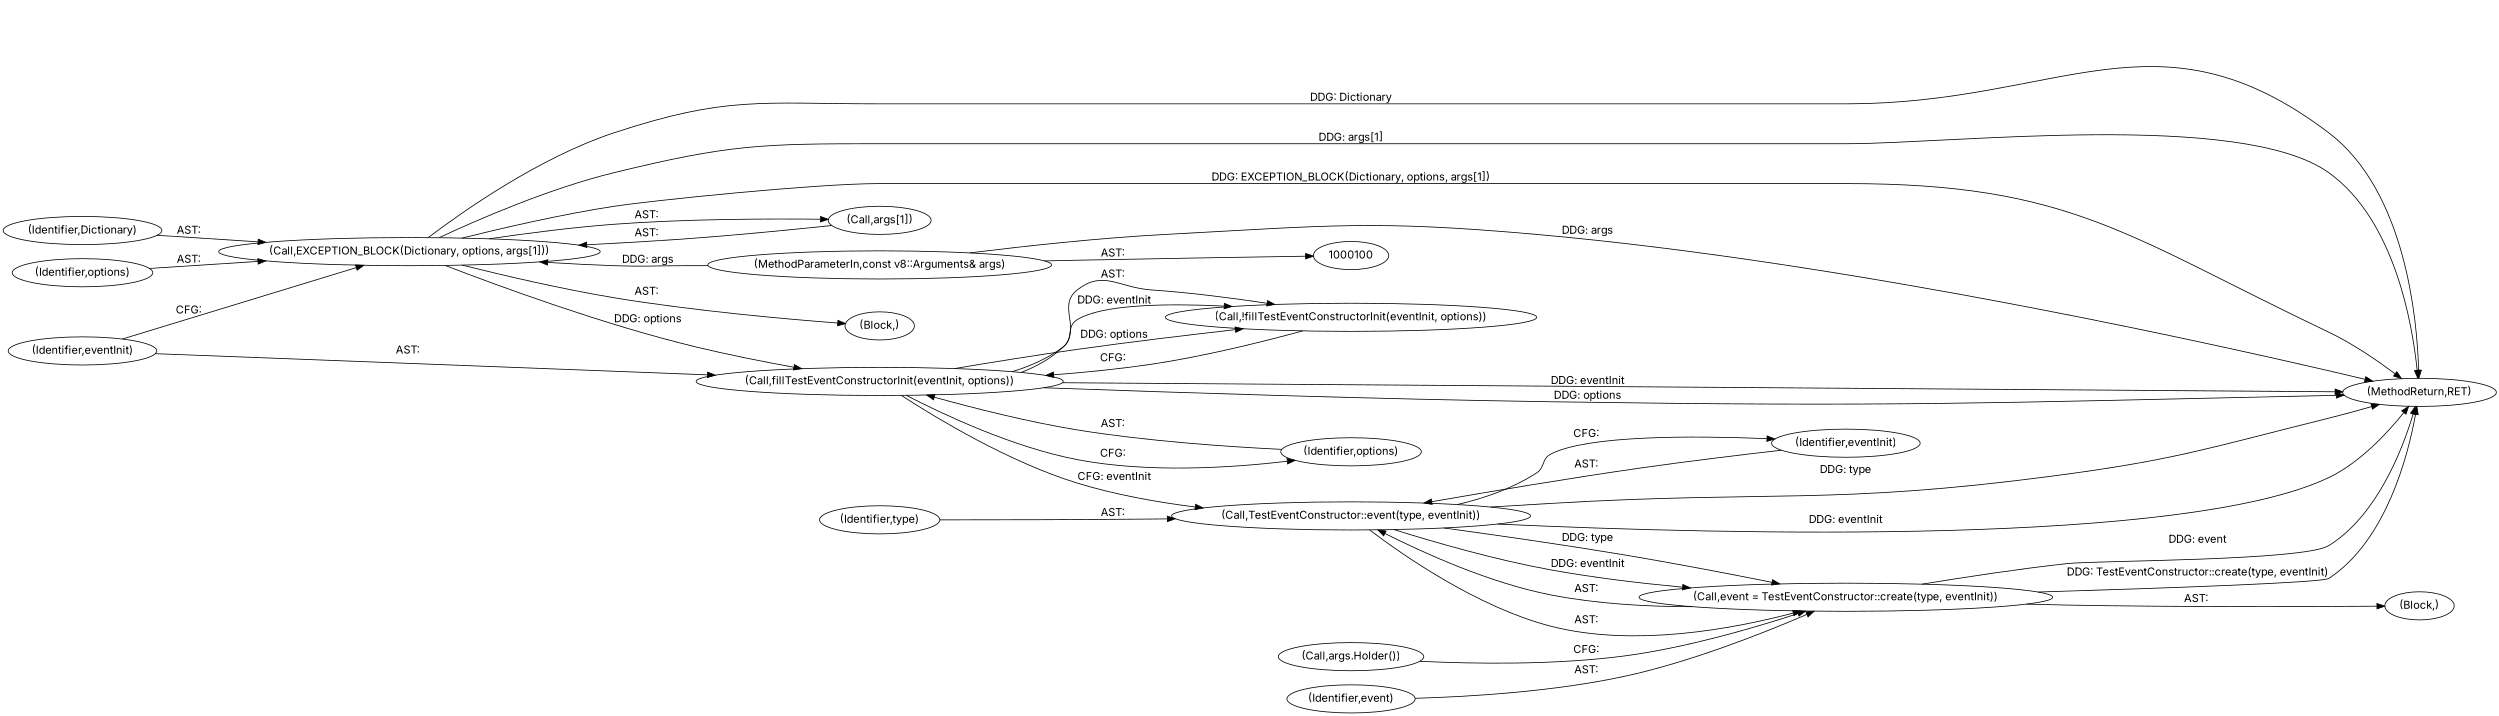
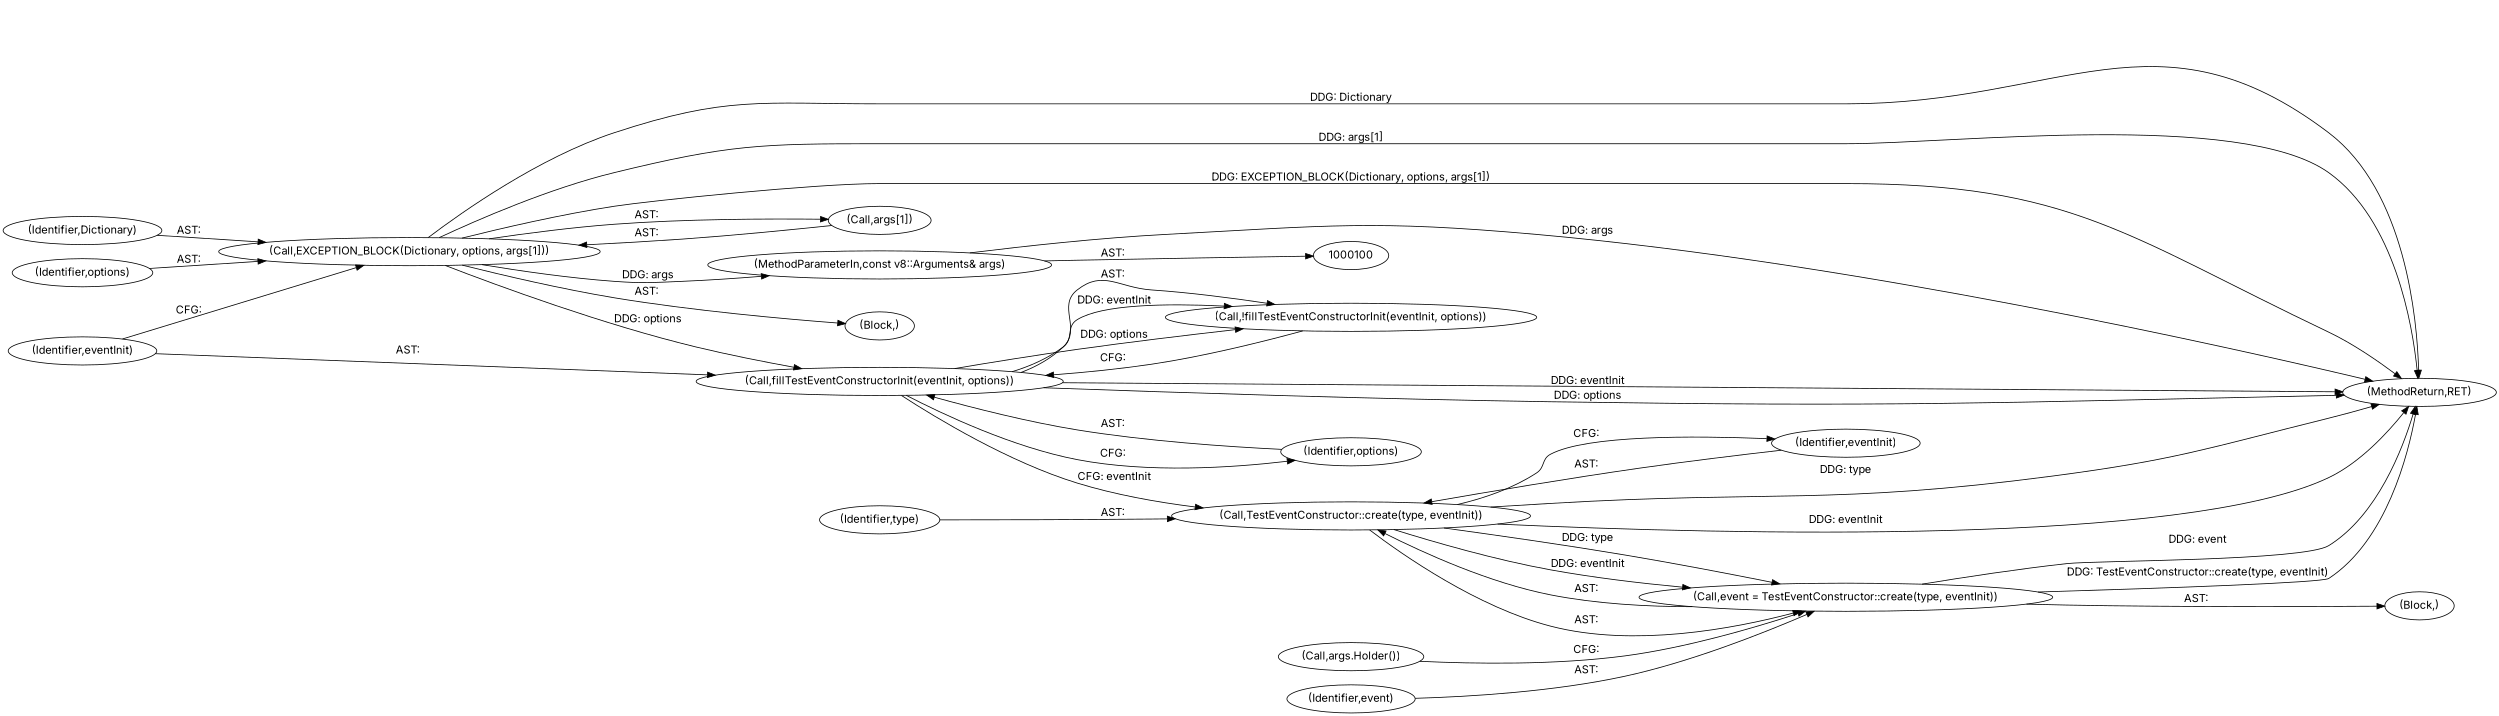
edge "(MethodParameterIn,const v8::Arguments& args)" -> "(Call,EXCEPTION_BLOCK(Dictionary, options, args[1]))": reversed
node "(Call,TestEventConstructor::event(type, eventInit))": label "(Call,TestEventConstructor::event(type, eventInit))" -> "(Call,TestEventConstructor::create(type, eventInit))"
